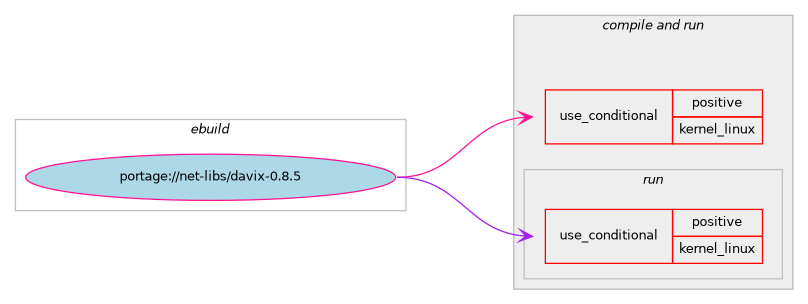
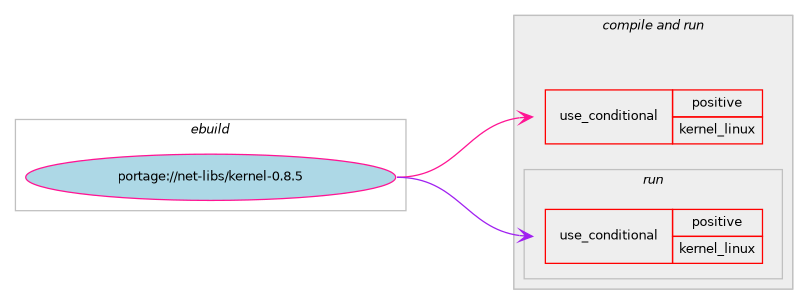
node "portage://net-libs/davix-0.8.5": label "portage://net-libs/davix-0.8.5" -> "portage://net-libs/kernel-0.8.5"
